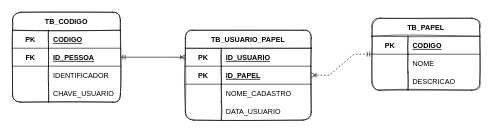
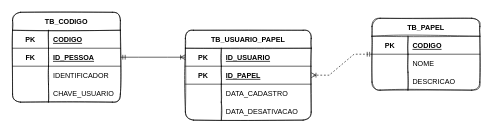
node "NOME_CADASTRO": label "NOME_CADASTRO" -> "DATA_CADASTRO"
node "DATA_USUARIO": label "DATA_USUARIO" -> "DATA_DESATIVACAO"
